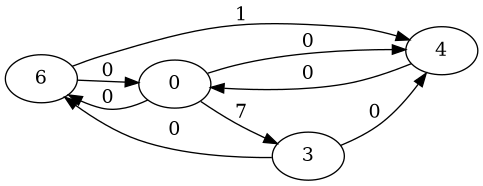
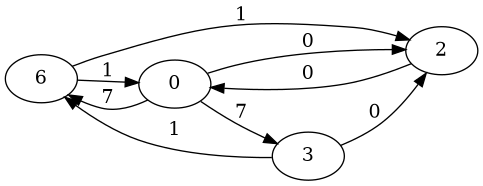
node "4": label "4" -> "2"
edge "6" -> "0": label "0" -> "1"
edge "0" -> "6": label "0" -> "7"
edge "3" -> "6": label "0" -> "1"
